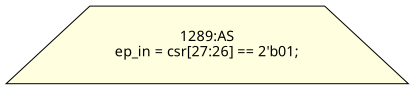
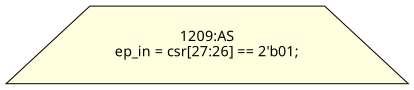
node "1289:AS ep_in = csr[27:26] == 2'b01;": label "1289:AS ep_in = csr[27:26] == 2'b01;" -> "1209:AS ep_in = csr[27:26] == 2'b01;"
